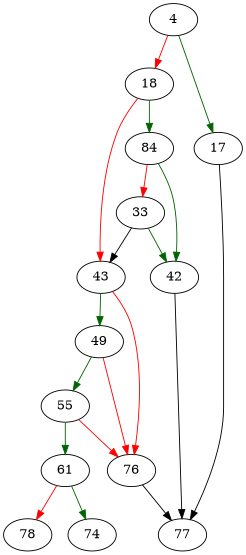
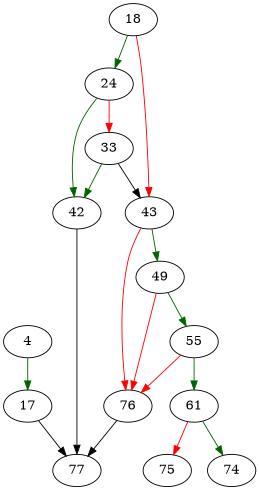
edge "4" -> "18": removed
node "84": label "84" -> "24"
node "78": label "78" -> "75"
